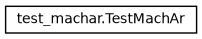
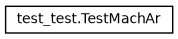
node "test_machar.TestMachAr": label "test_machar.TestMachAr" -> "test_test.TestMachAr"
